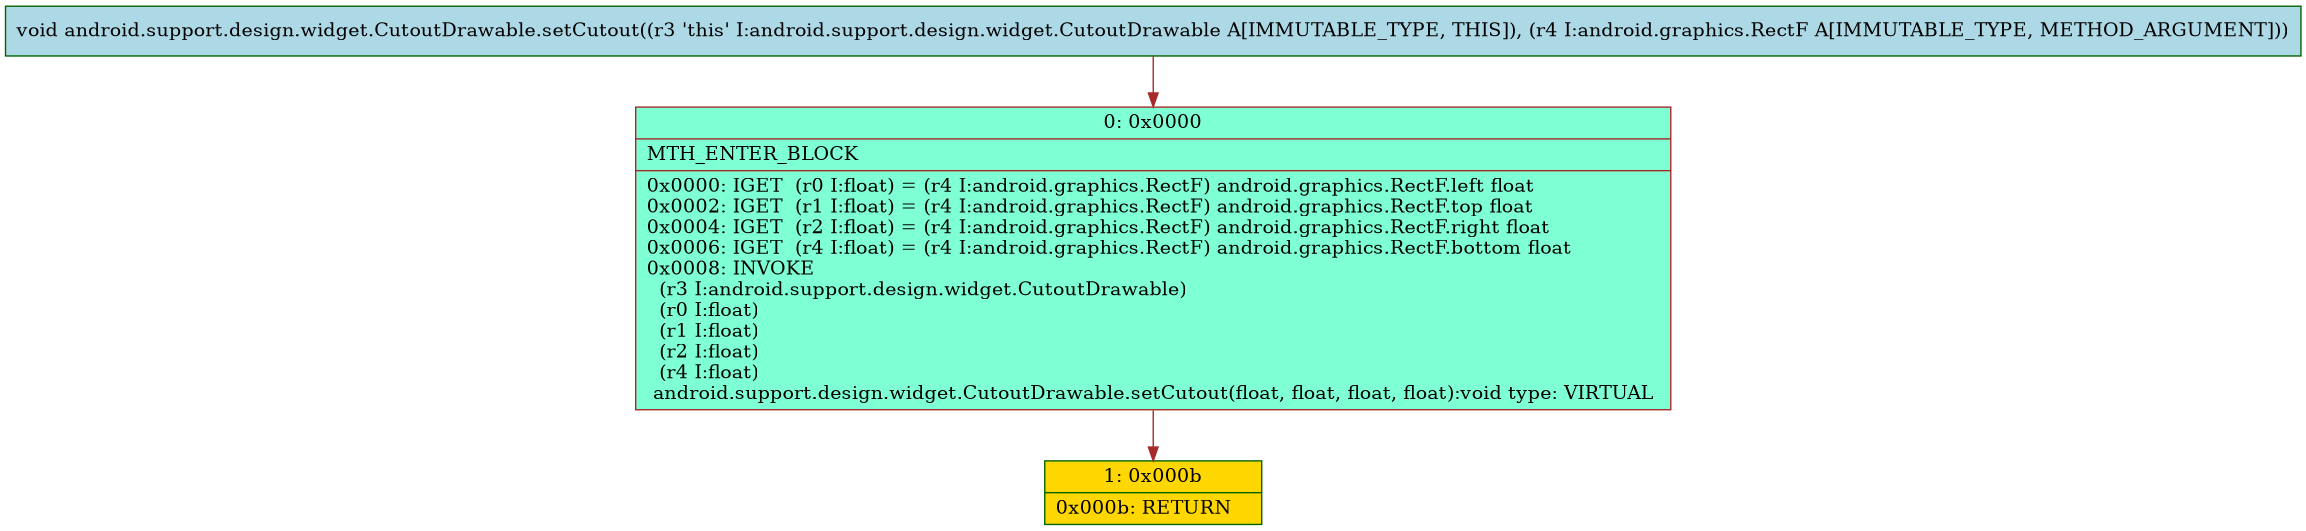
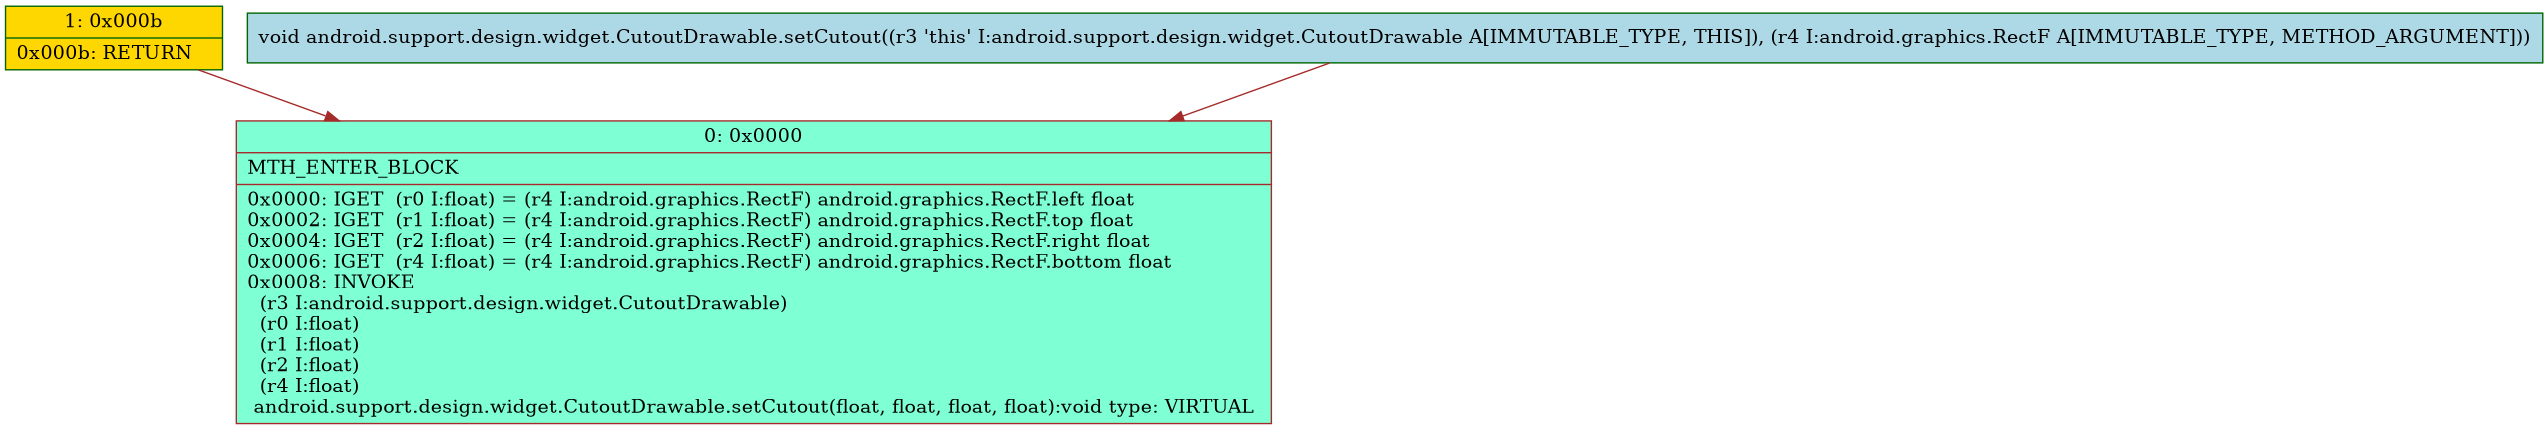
edge "0: 0x0000" -> "1: 0x000b": reversed
